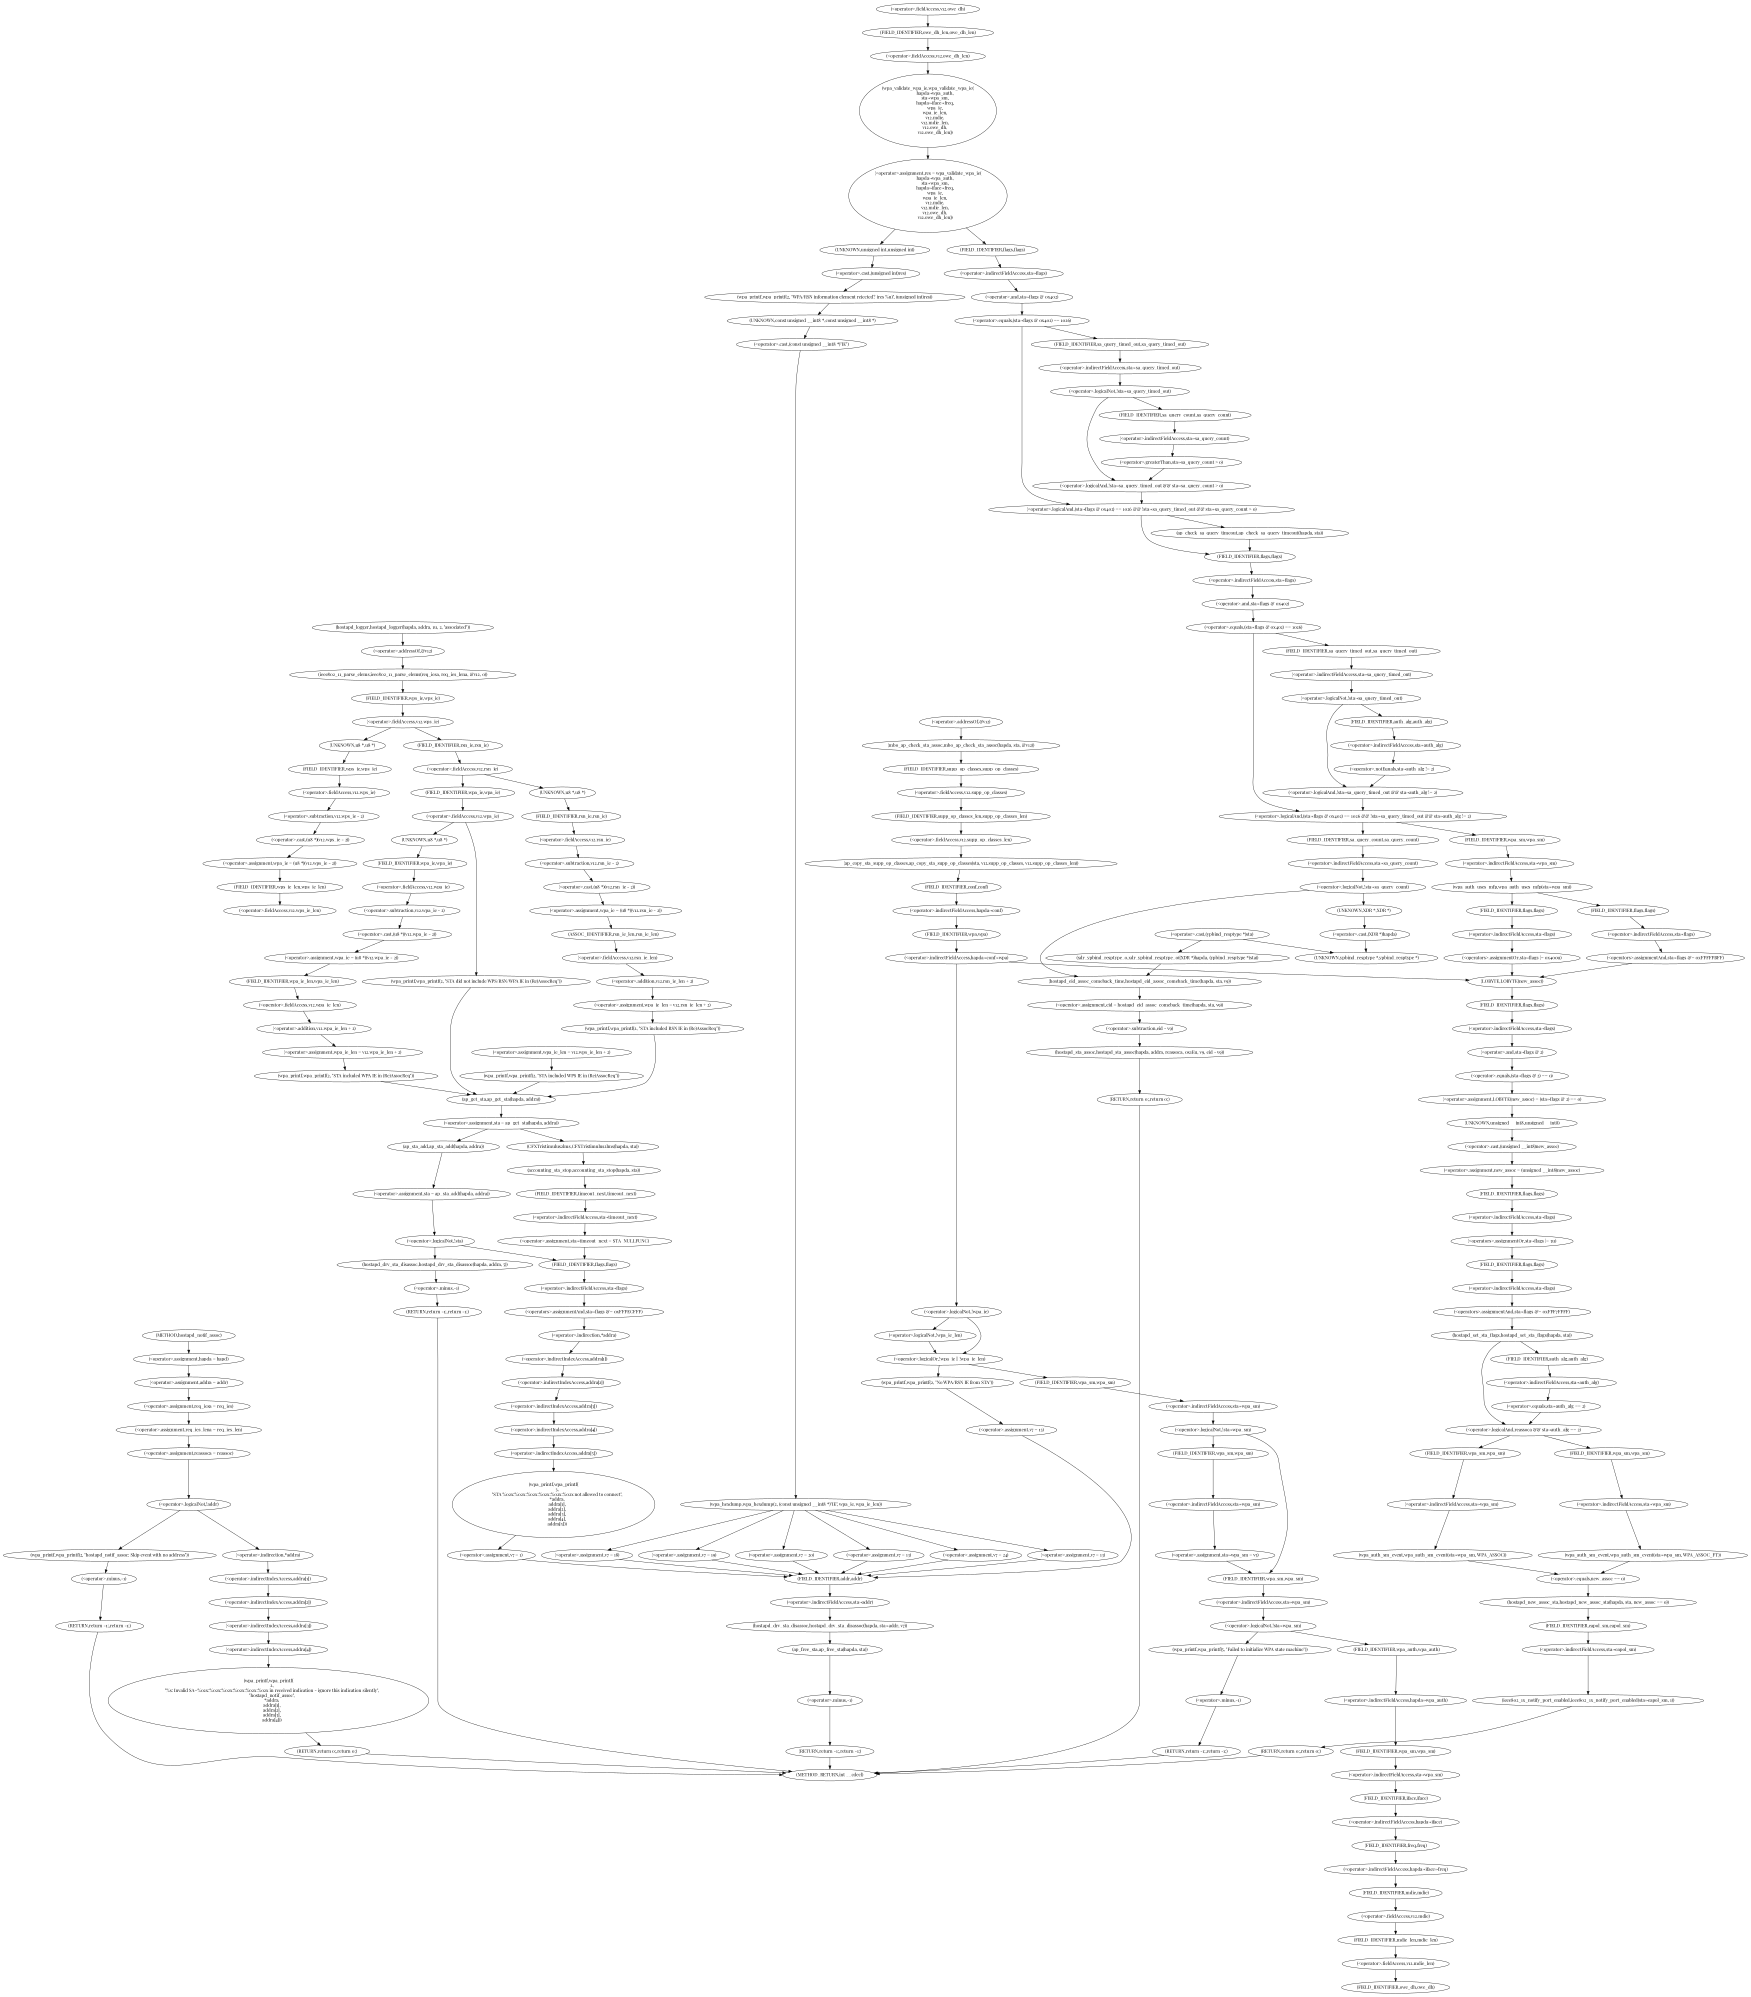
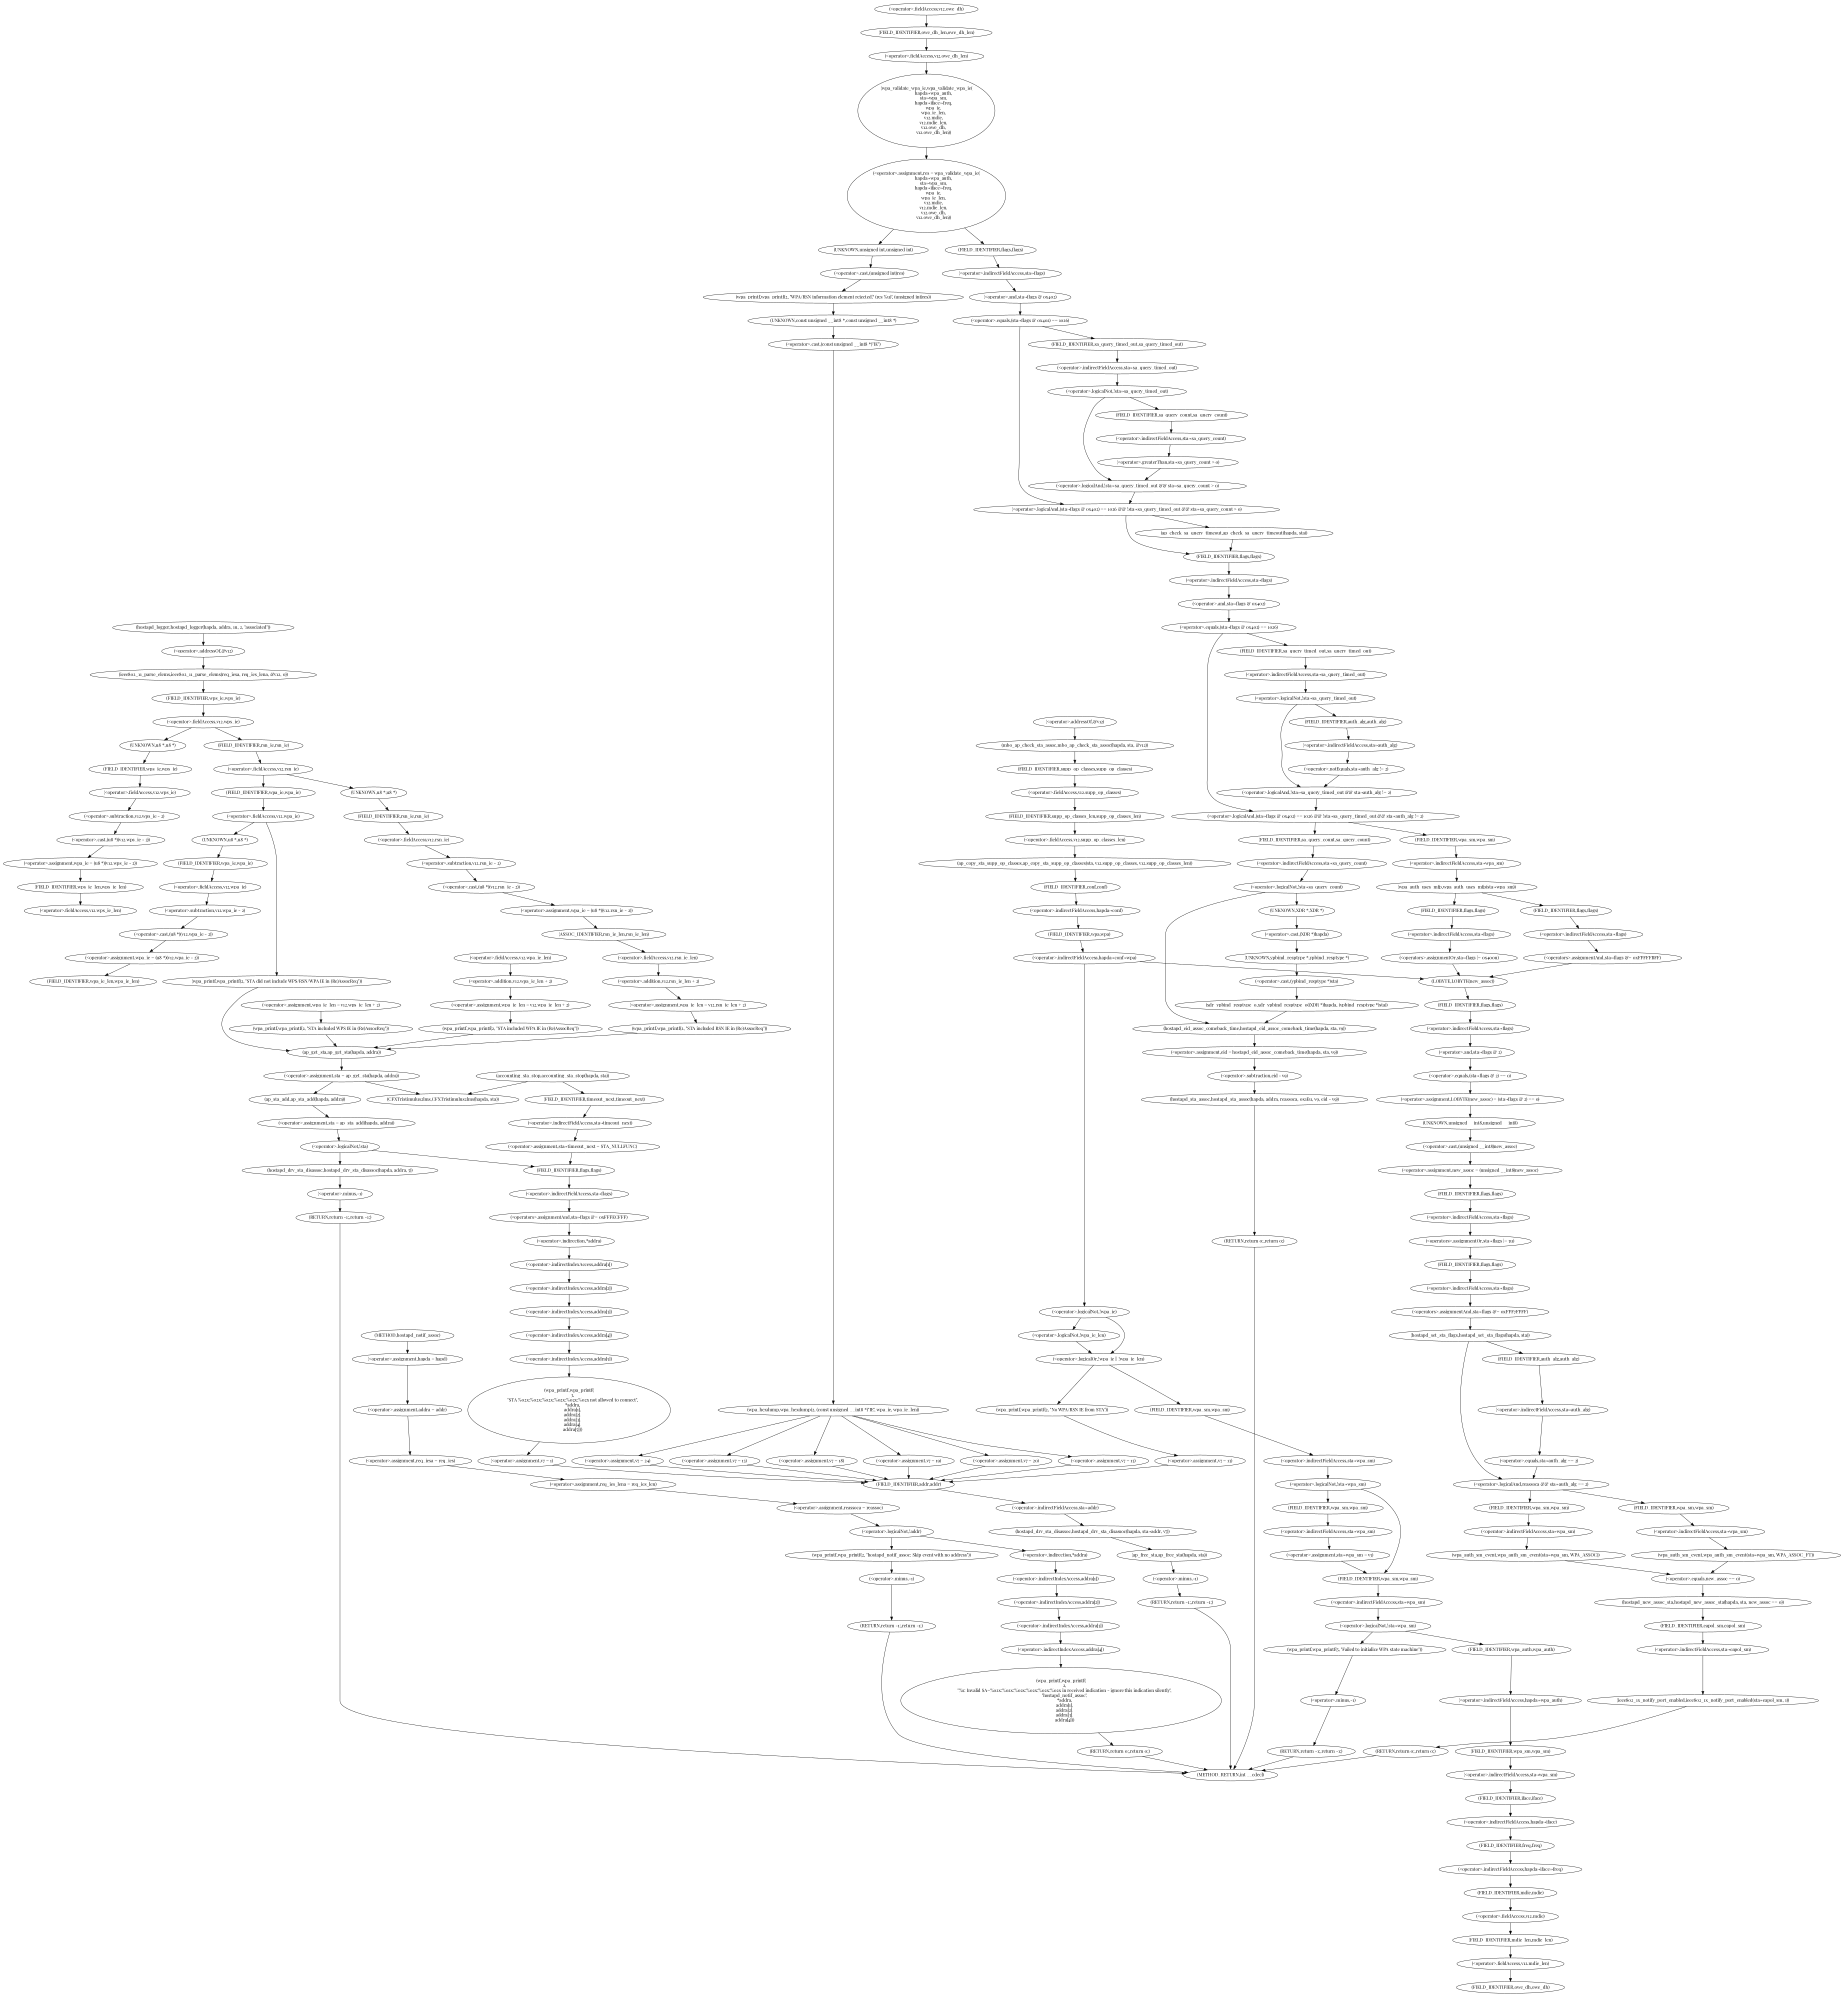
edge "(<operator>.cast,(ypbind_resptype *)sta)" -> "(UNKNOWN,ypbind_resptype *,ypbind_resptype *)": reversed
edge "(FIELD_IDENTIFIER,wpa_ie_len,wpa_ie_len)" -> "(<operator>.fieldAccess,v12.wpa_ie_len)": removed
edge "(CFXTristimulus2lms,CFXTristimulus2lms(hapda, sta))" -> "(accounting_sta_stop,accounting_sta_stop(hapda, sta))": reversed
